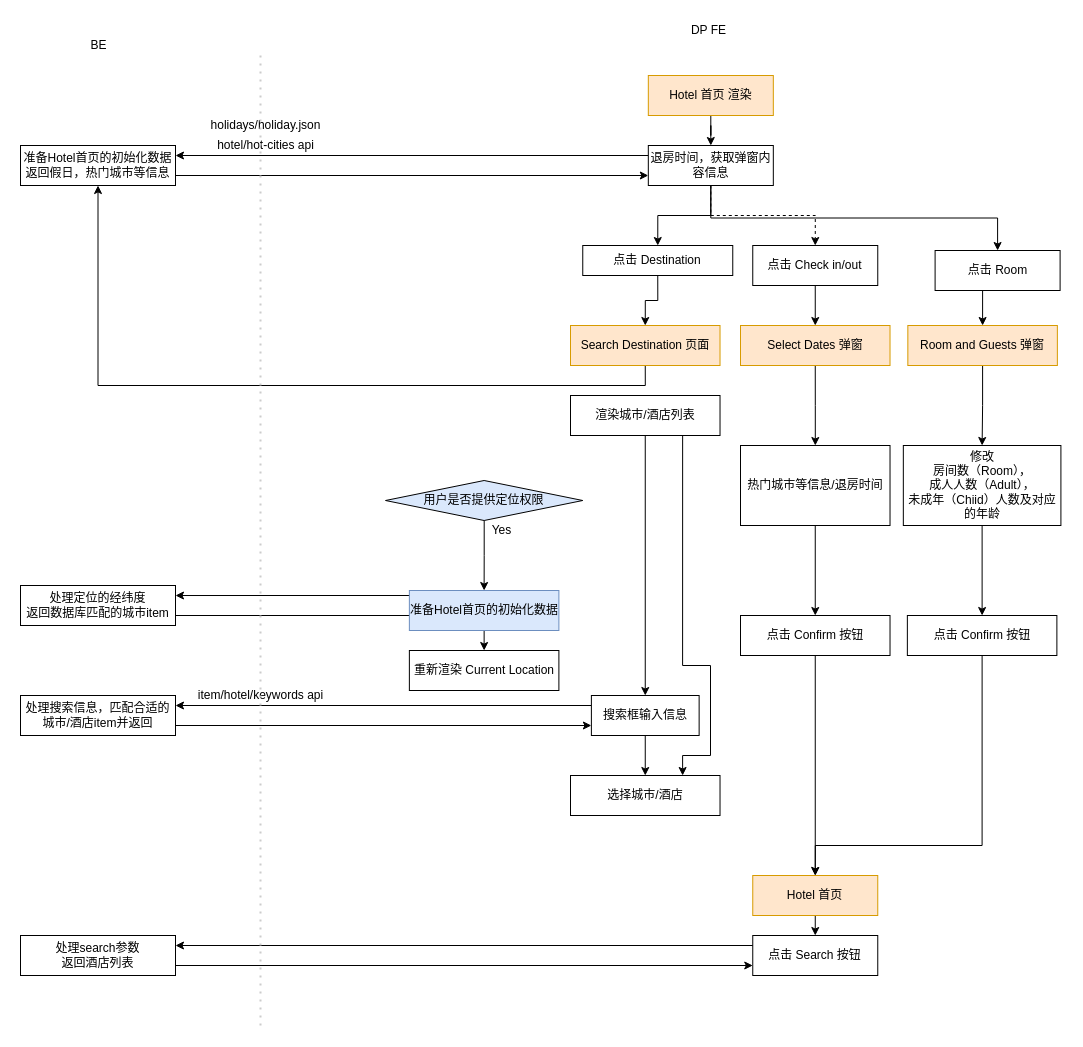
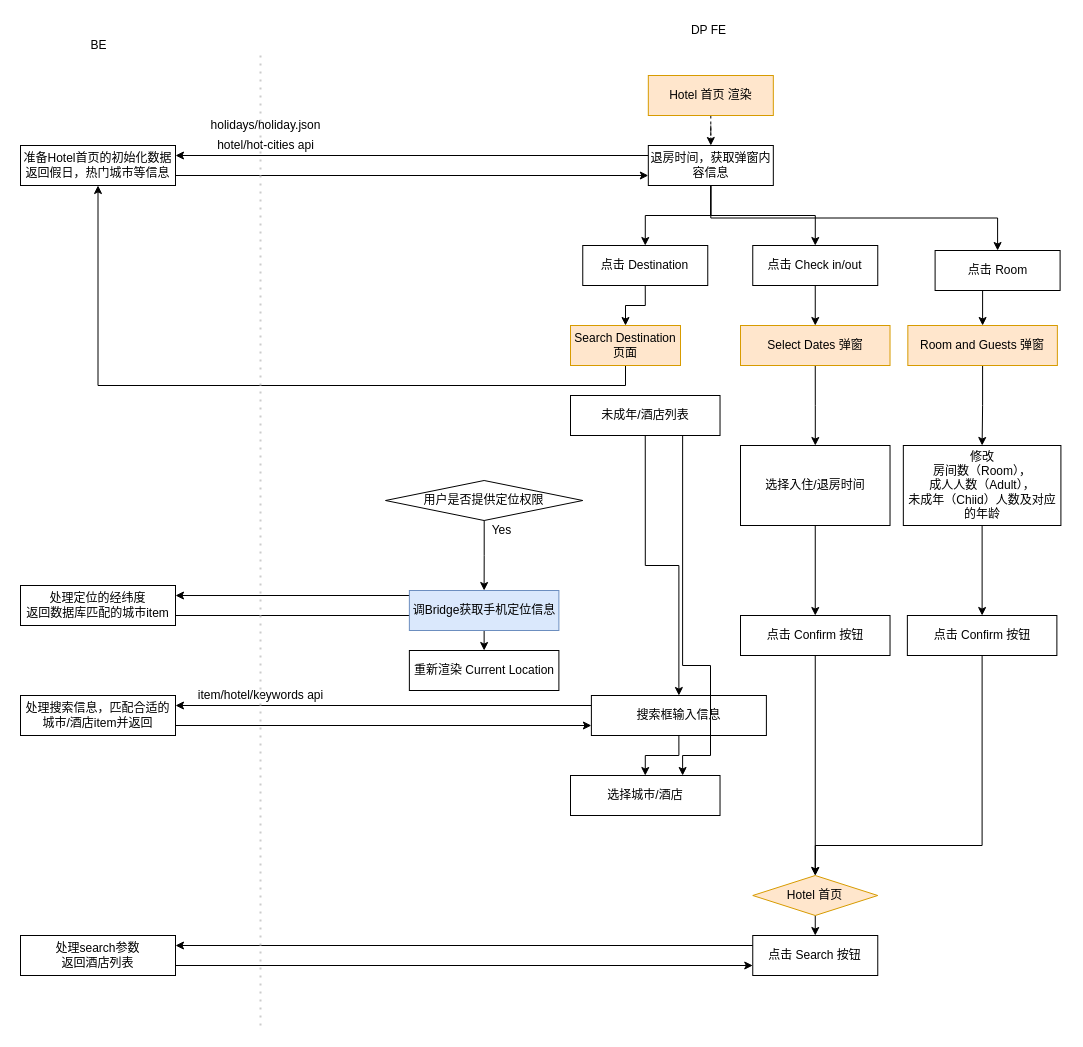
edge "Hotel 首页 渲染" -> "退房时间，获取弹窗内容信息": style solid -> dashed
edge "退房时间，获取弹窗内容信息" -> "点击 Check in/out": style dashed -> solid
node "点击 Destination": size 150x30 -> 125x40
node "Search Destination 页面": size 150x40 -> 110x40
node "渲染城市/酒店列表": label "渲染城市/酒店列表" -> "未成年/酒店列表"
node "热门城市等信息/退房时间": label "热门城市等信息/退房时间" -> "选择入住/退房时间"
node "用户是否提供定位权限": fillcolor #dae8fc -> #ffffff
node "准备Hotel首页的初始化数据": label "准备Hotel首页的初始化数据" -> "调Bridge获取手机定位信息"
node "搜索框输入信息": size 108x40 -> 175x40
node "Hotel 首页": shape rectangle -> diamond
